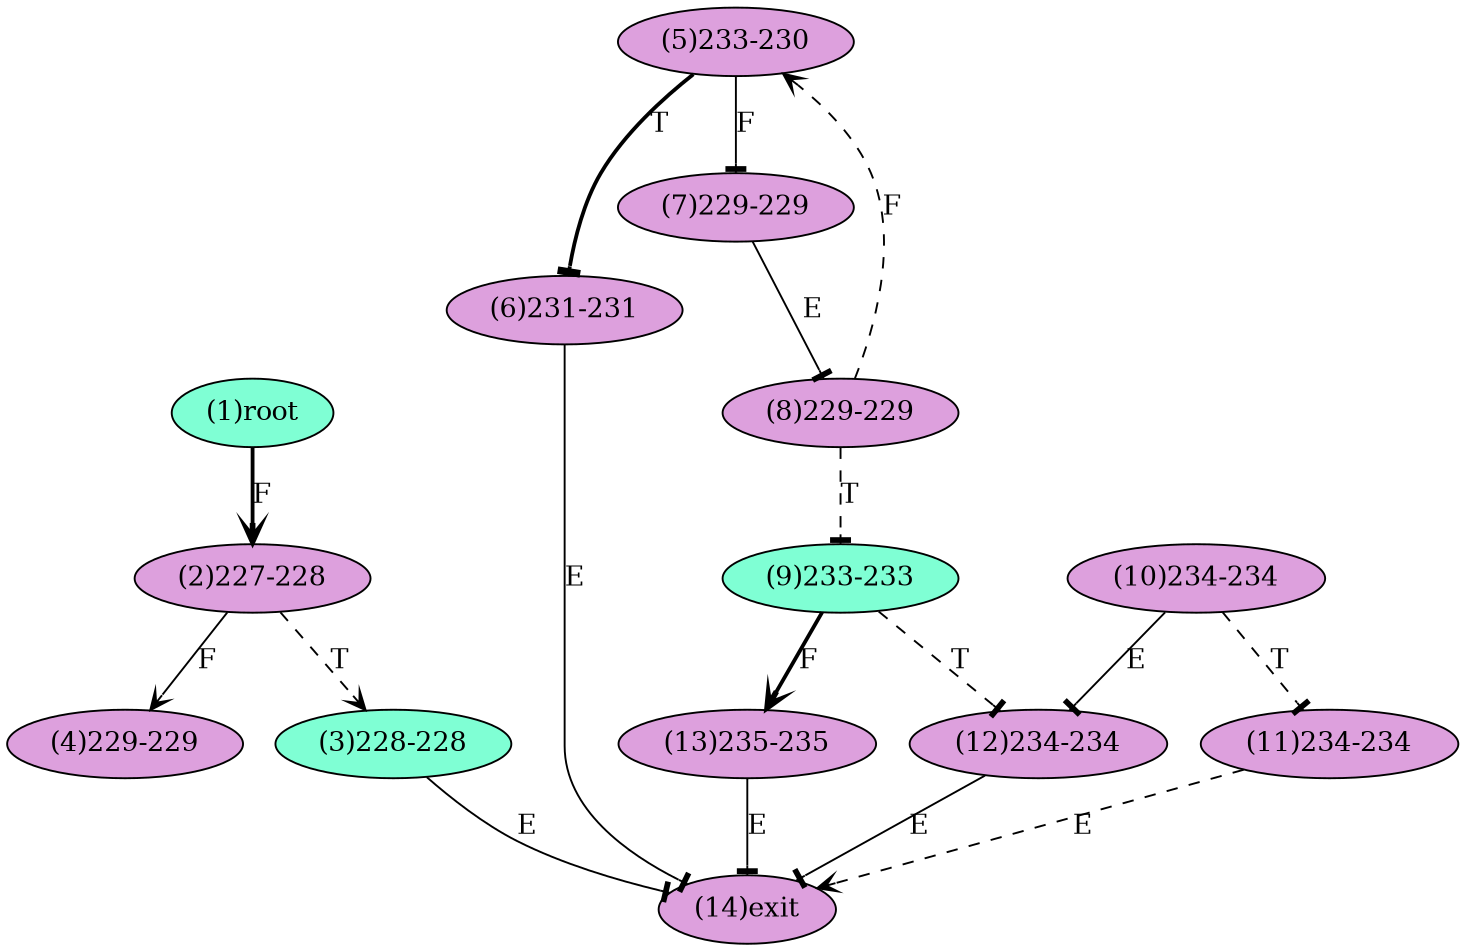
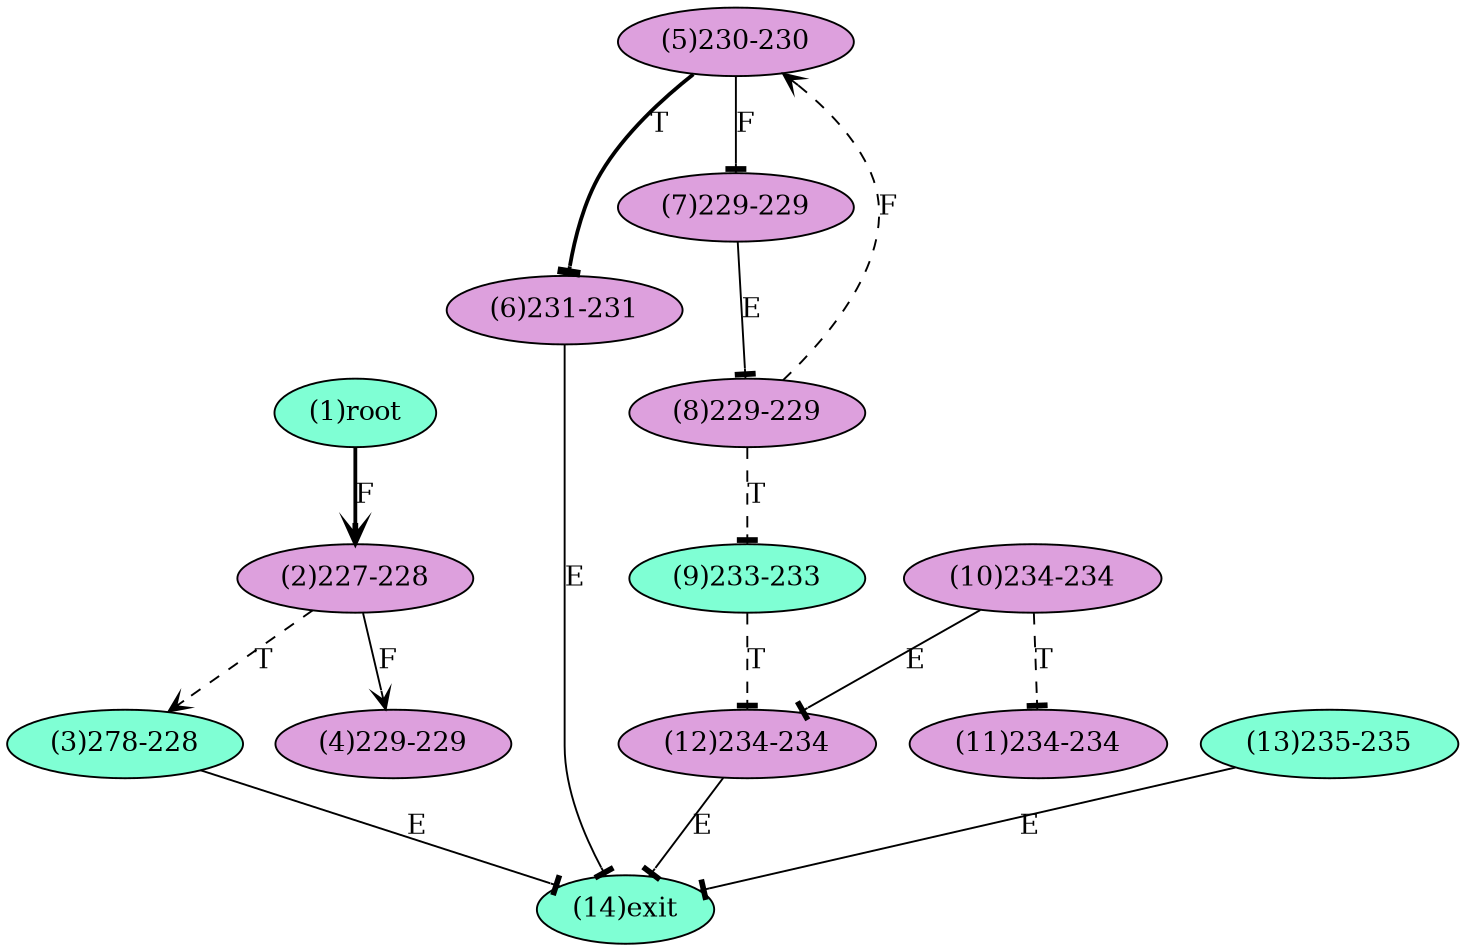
node "(5)233-230": label "(5)233-230" -> "(5)230-230"
edge "(9)233-233" -> "(13)235-235": removed, label "F"
node "(3)228-228": label "(3)228-228" -> "(3)278-228"
node "(13)235-235": fillcolor plum -> aquamarine
edge "(11)234-234" -> "(14)exit": removed, label "E"
node "(14)exit": fillcolor plum -> aquamarine
